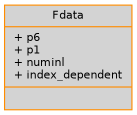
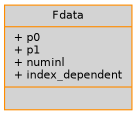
node "Fdata": text "+ p6" -> "+ p0"
